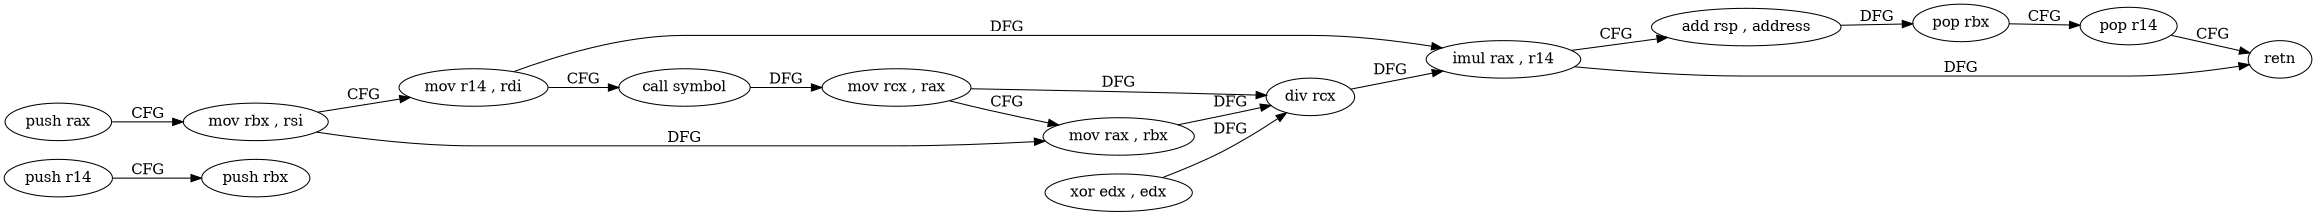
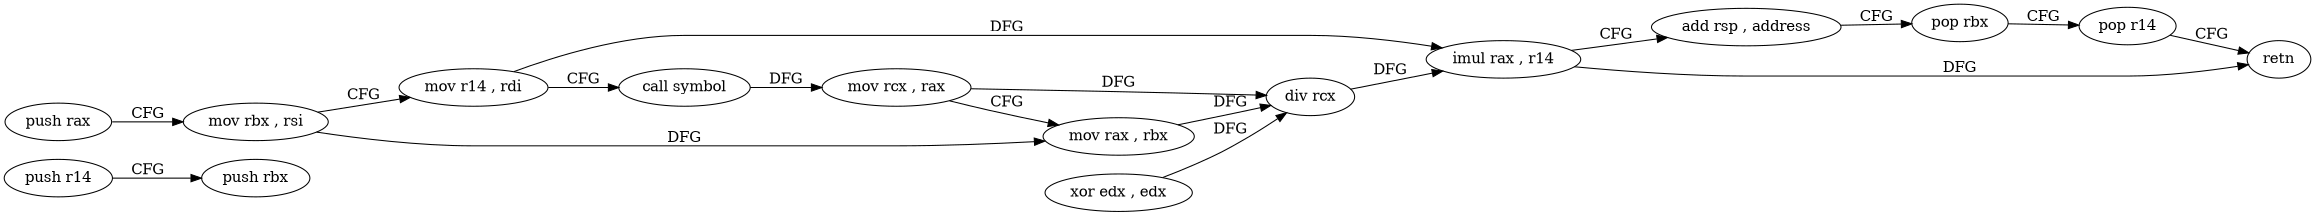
edge "add rsp , address" -> "pop rbx": label "DFG" -> "CFG"
